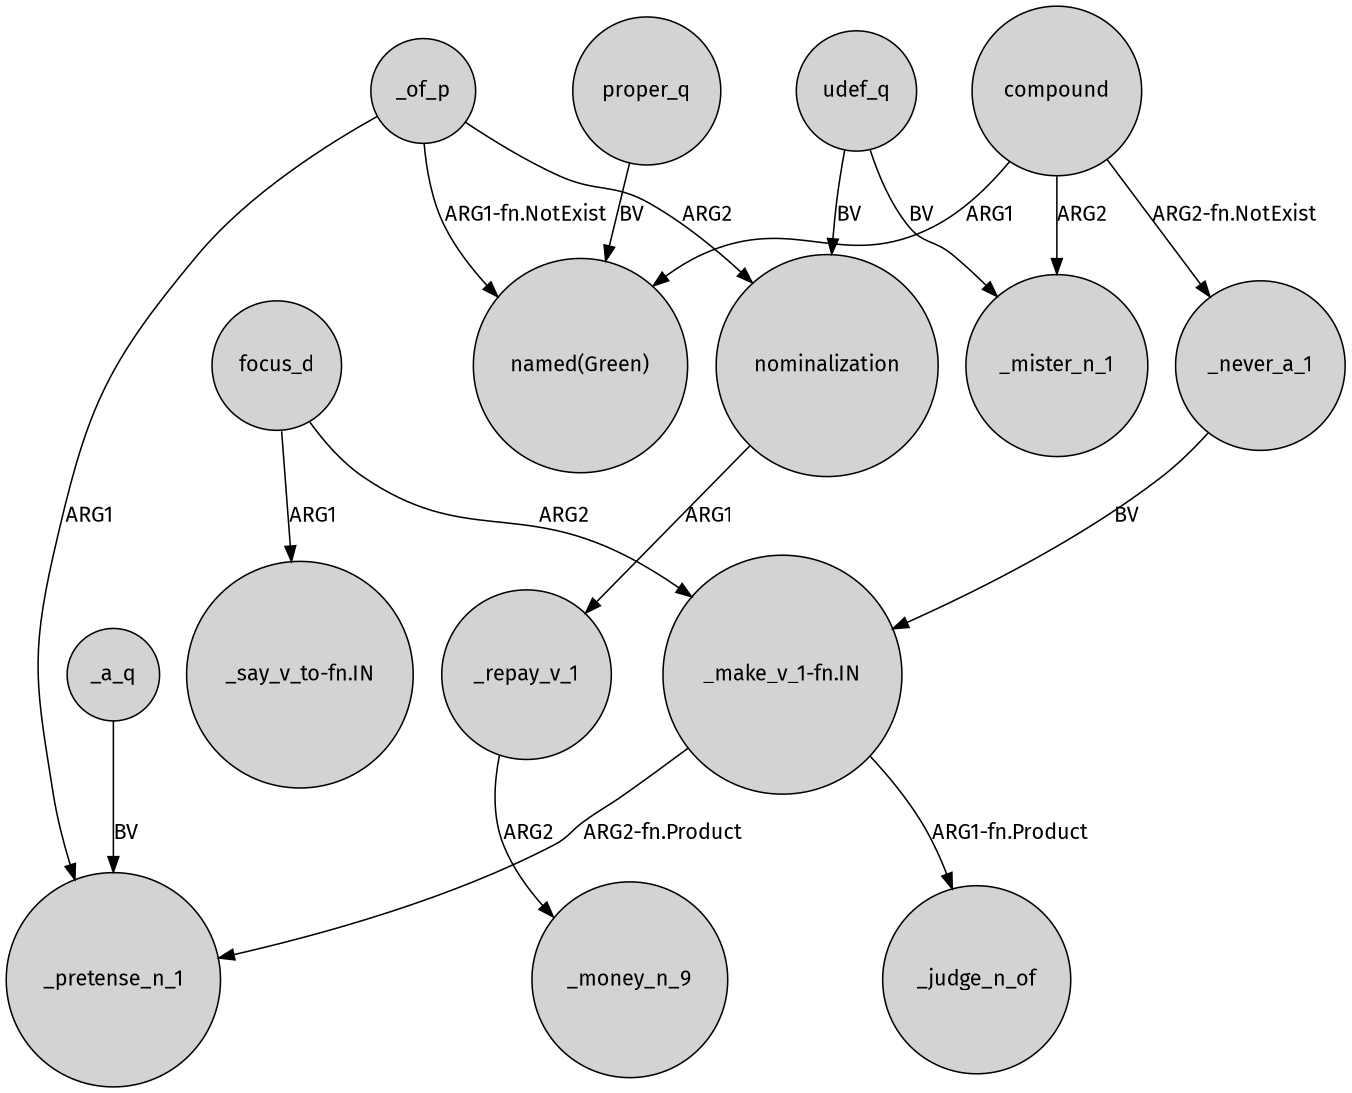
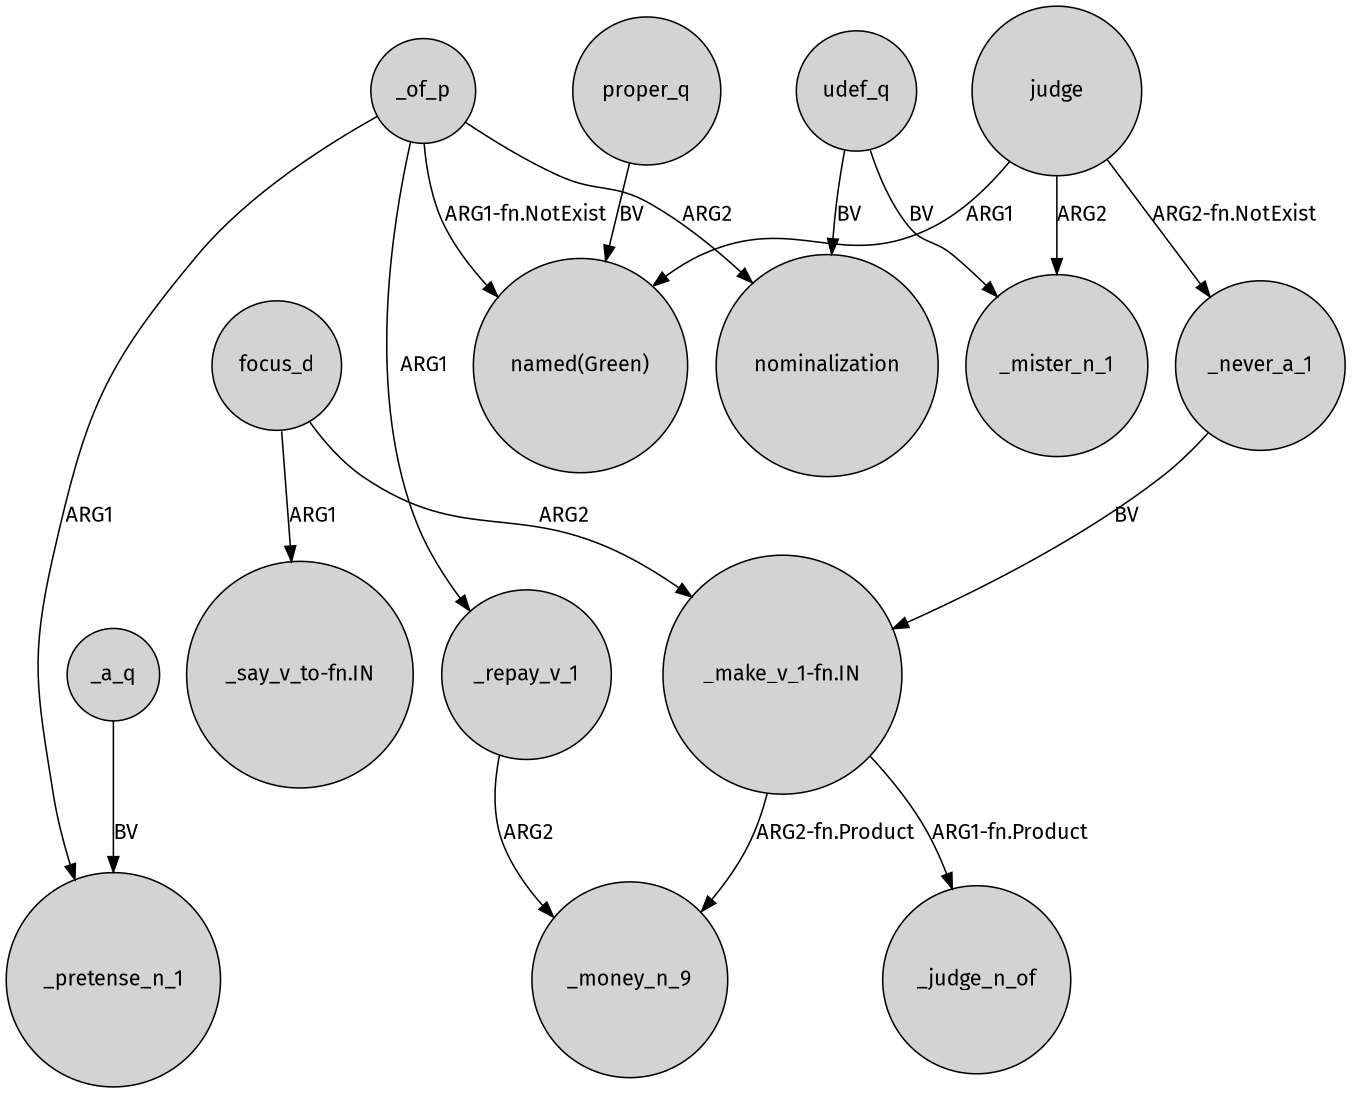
node "compound": label "compound" -> "judge"
edge "nominalization" -> "_repay_v_1": now "_of_p" -> "_repay_v_1"
edge "_make_v_1-fn.IN" -> "_pretense_n_1": now "_make_v_1-fn.IN" -> "_money_n_9"
